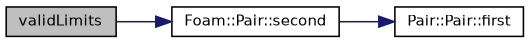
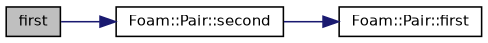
node "validLimits": label "validLimits" -> "first"
node "Pair::Pair::first": label "Pair::Pair::first" -> "Foam::Pair::first"
